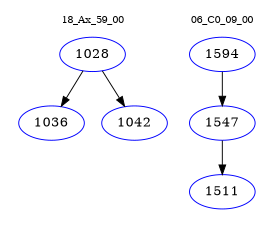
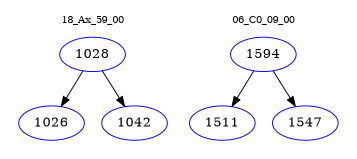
node "1036": label "1036" -> "1026"
edge "1547" -> "1511": now "1594" -> "1511"
